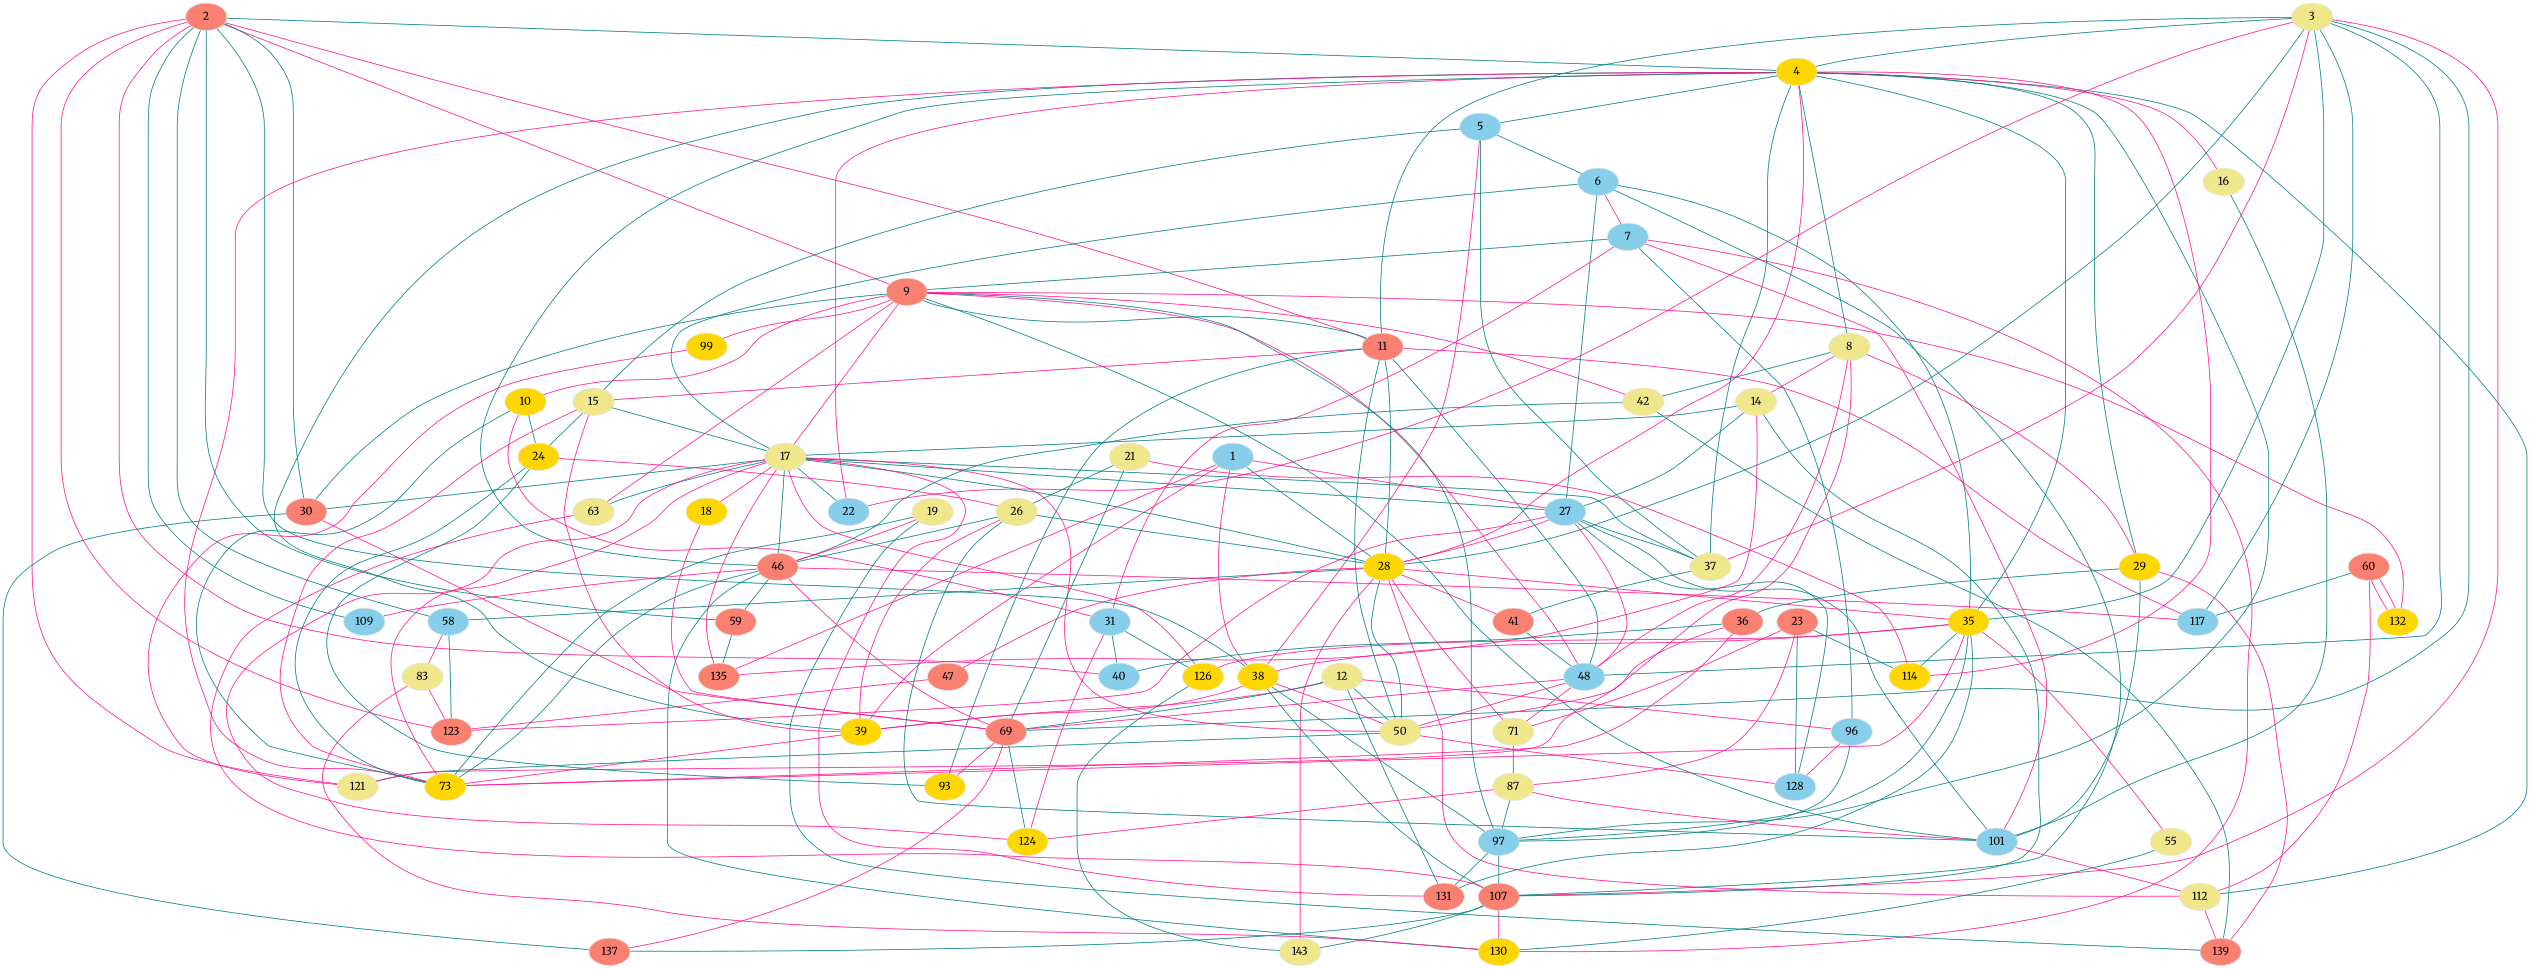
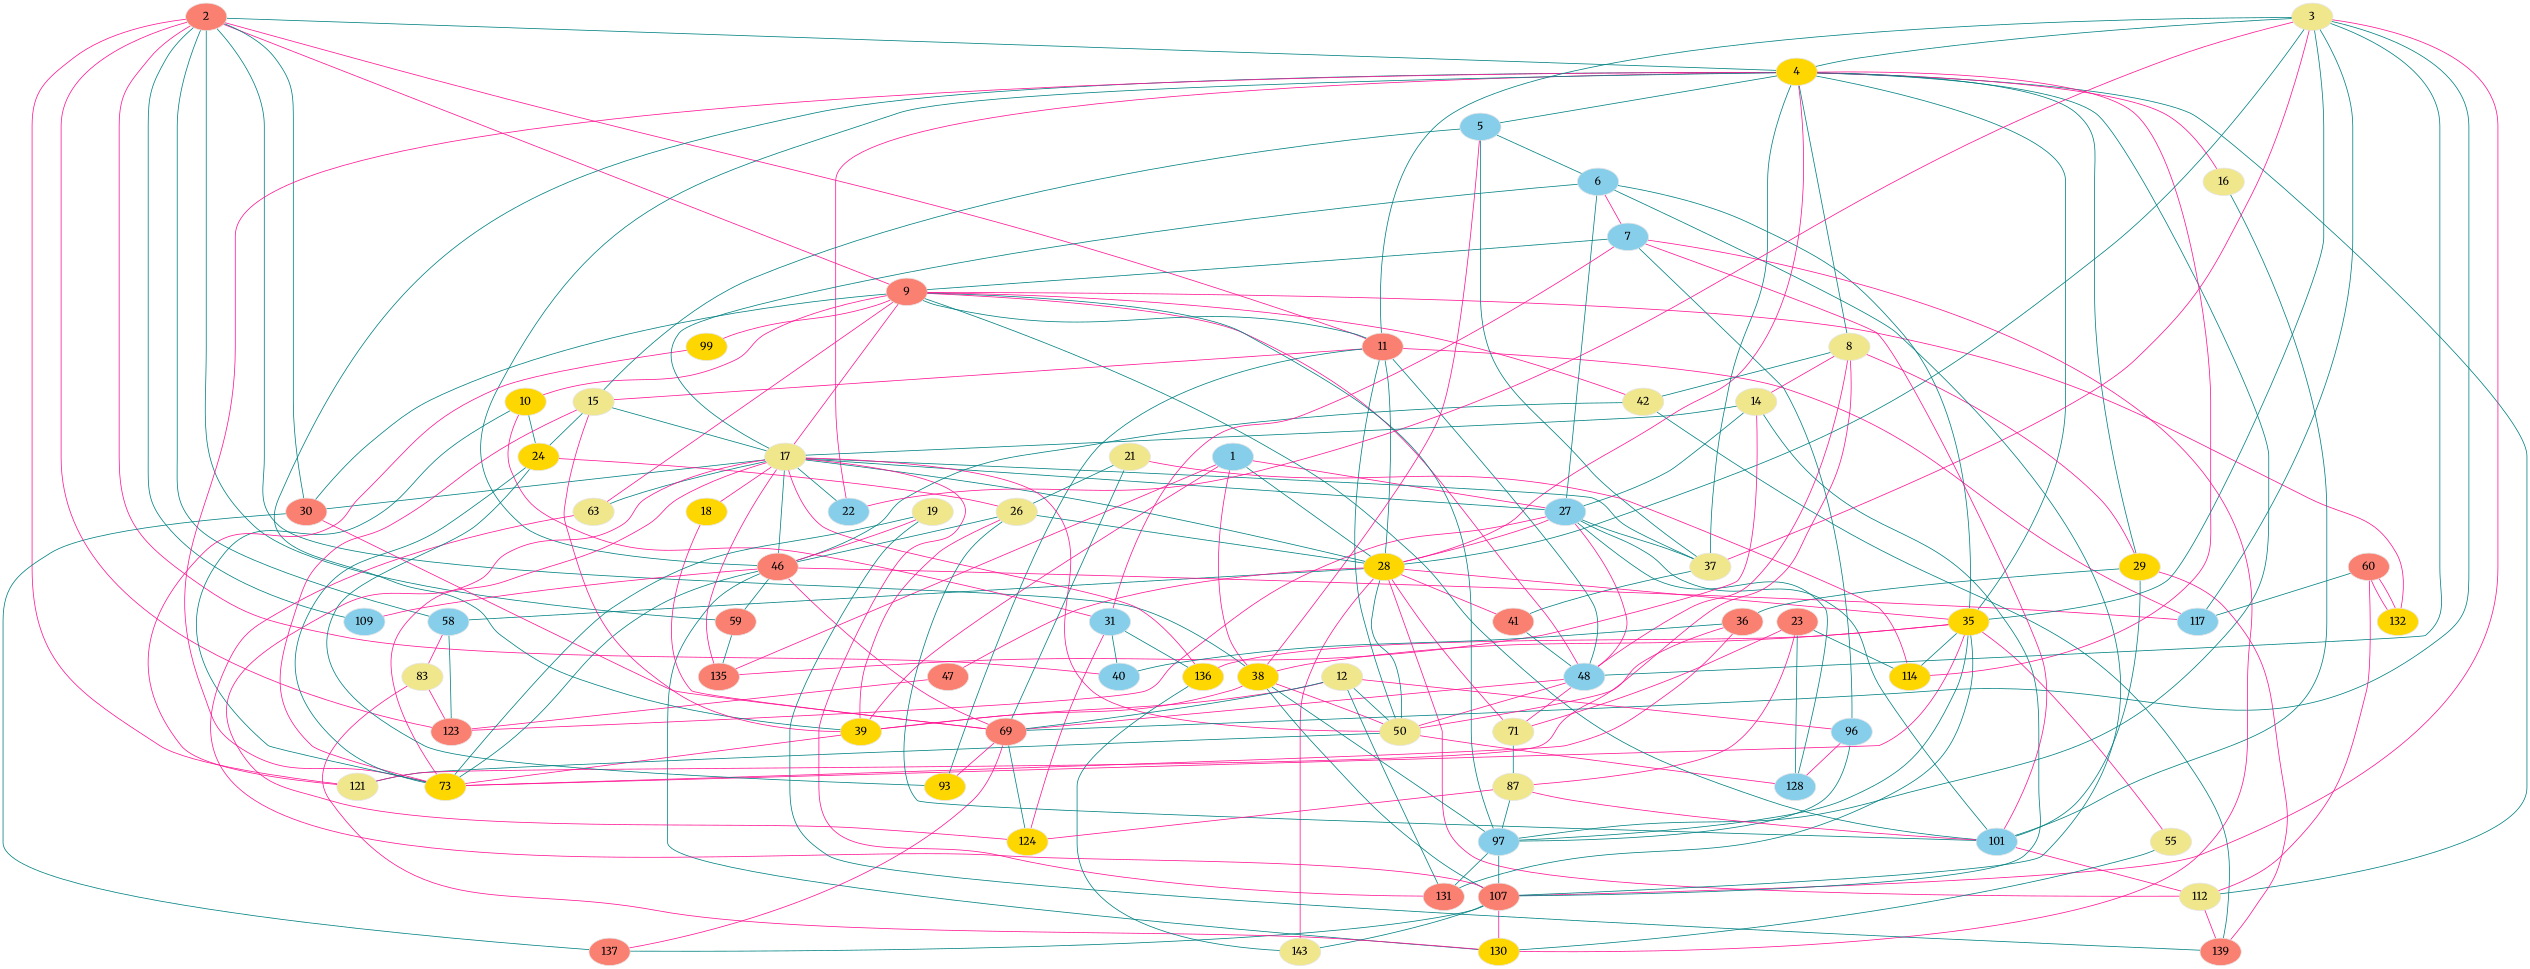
node "126": label "126" -> "136"
